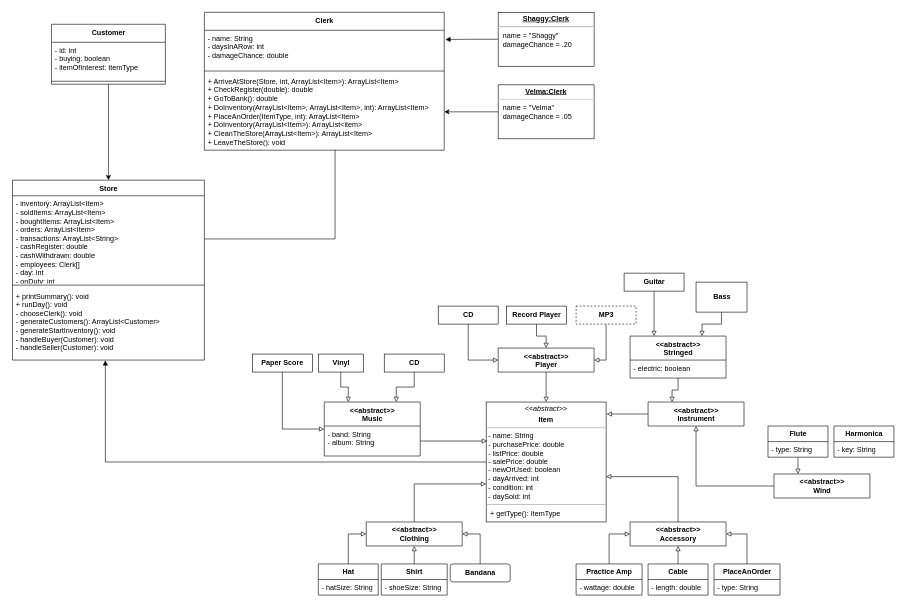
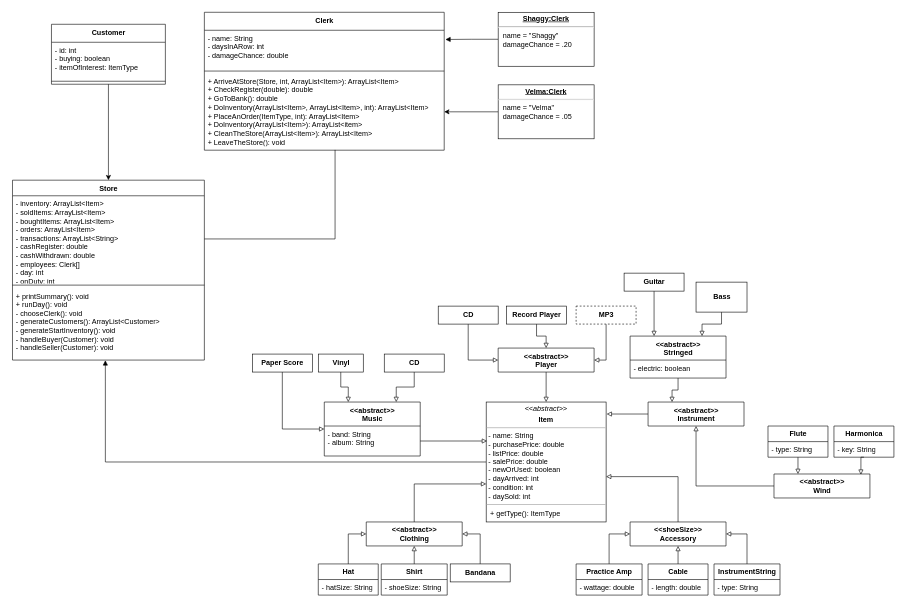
edge "Harmonica" -> "<<abstract>> Wind": added
node "<<abstract>> Accessory": label "<<abstract>> Accessory" -> "<<shoeSize>> Accessory"
node "PlaceAnOrder": label "PlaceAnOrder" -> "InstrumentString"
node "Bandana": shape rounded rectangle -> rectangle
